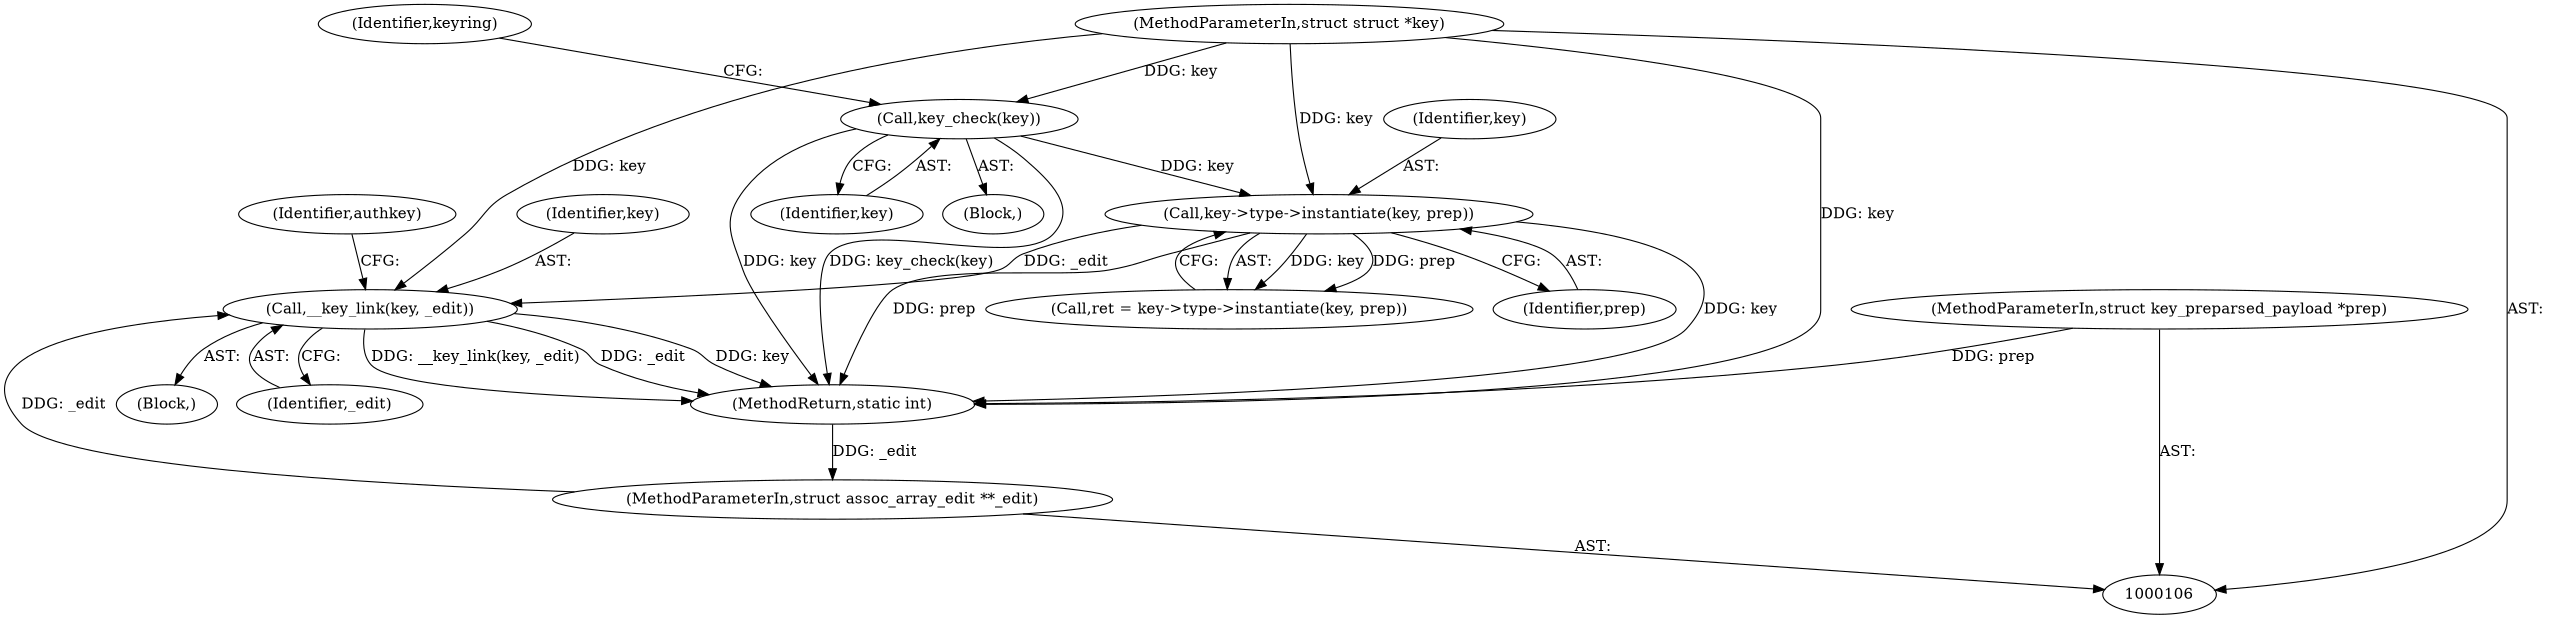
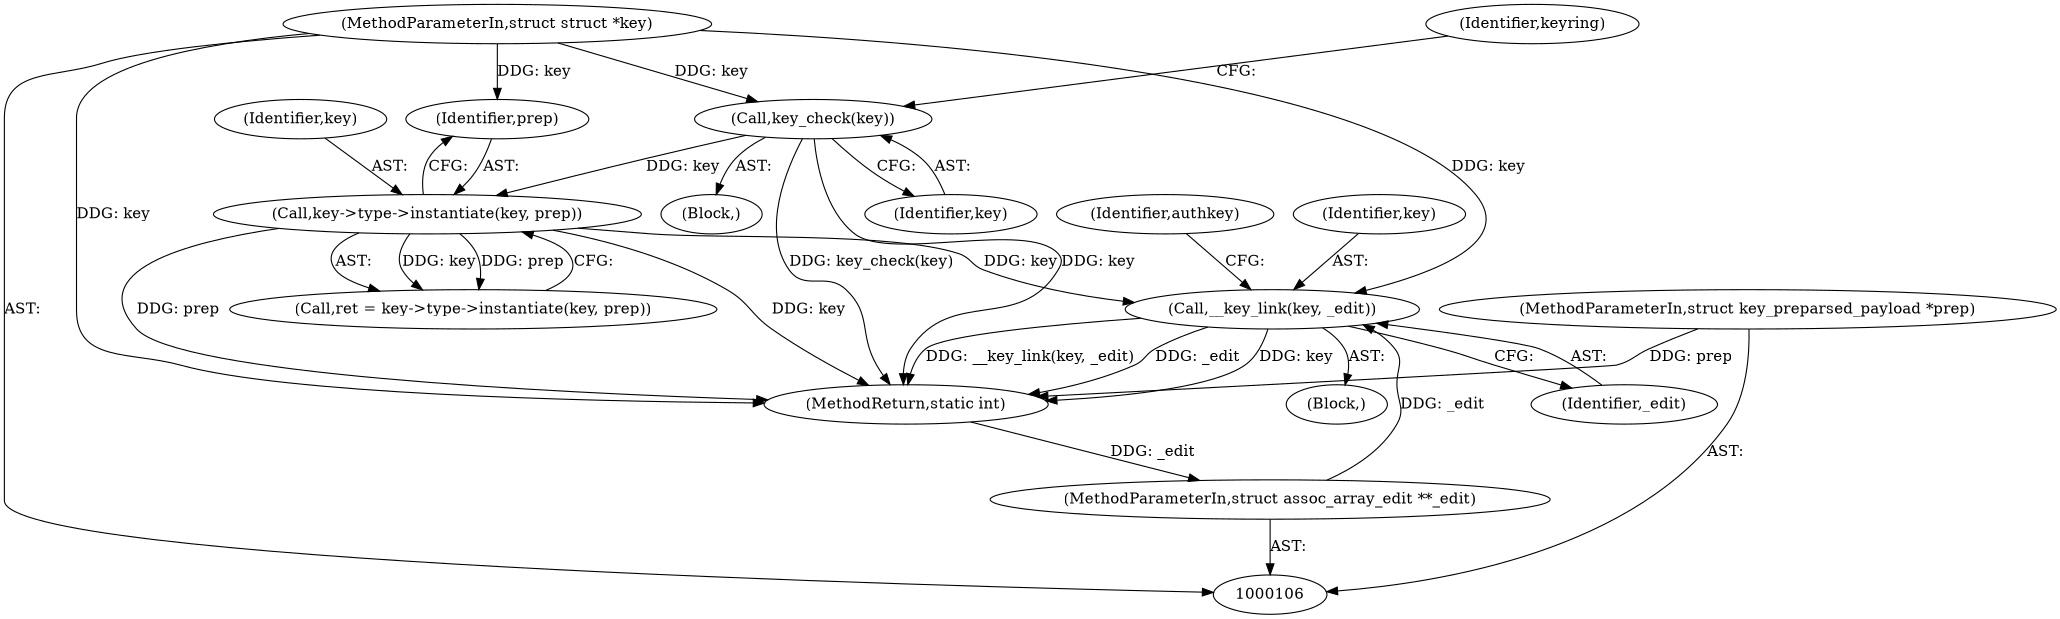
edge "(MethodParameterIn,struct struct *key)" -> "(Call,key->type->instantiate(key, prep))": now "(MethodParameterIn,struct struct *key)" -> "(Identifier,prep)"
edge "(Call,key->type->instantiate(key, prep))" -> "(Call,__key_link(key, _edit))": label "DDG: _edit" -> "DDG: key"
